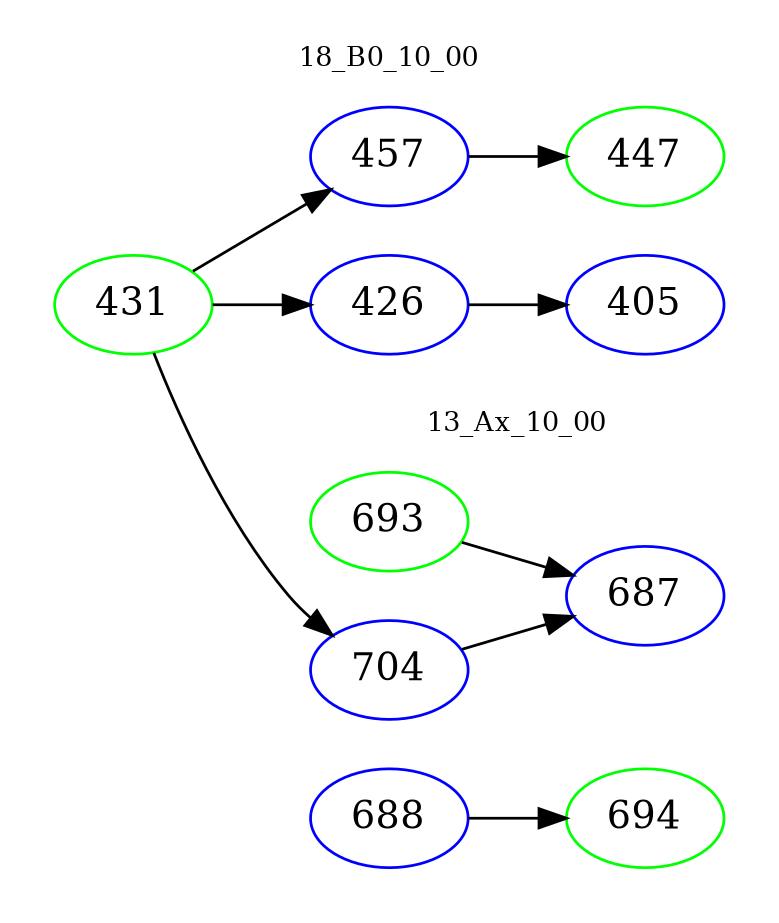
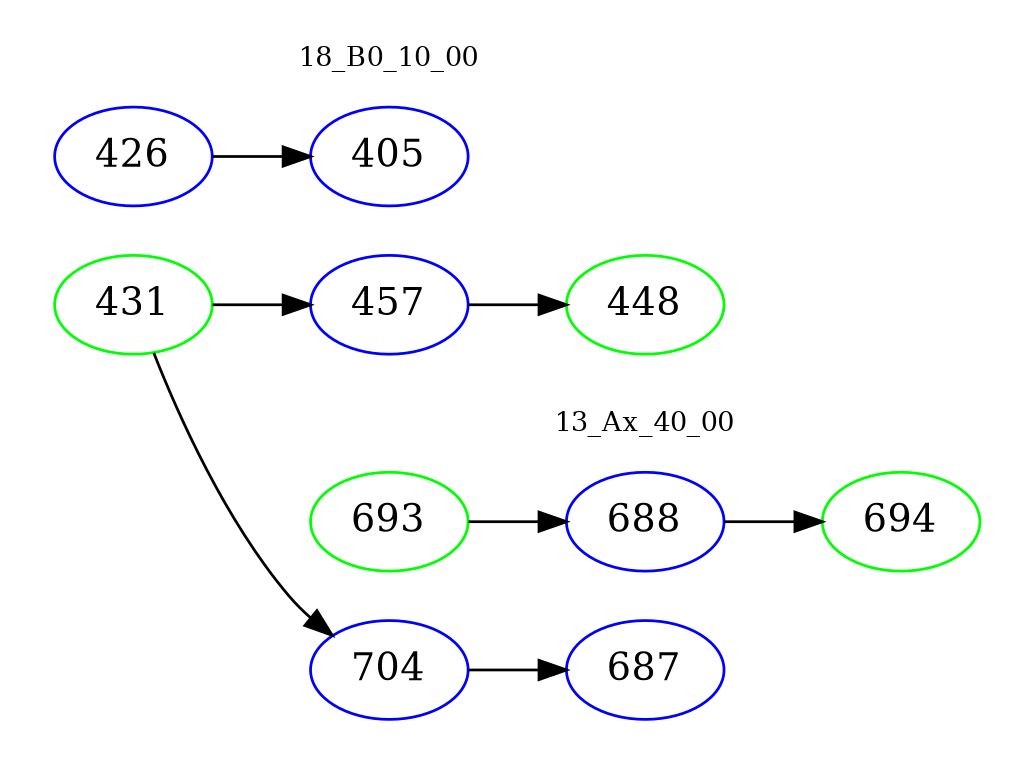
node "447": label "447" -> "448"
edge "431" -> "426": removed
cluster "13_Ax_10_00": label "13_Ax_10_00" -> "13_Ax_40_00"
edge "693" -> "687": now "693" -> "688"
